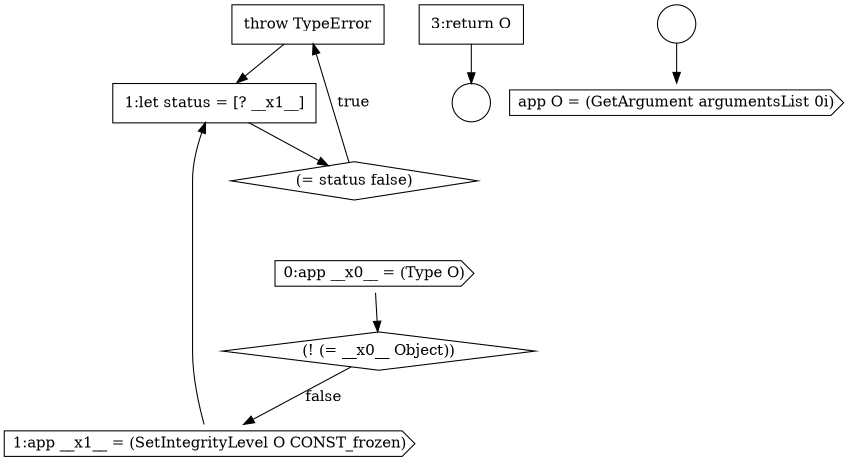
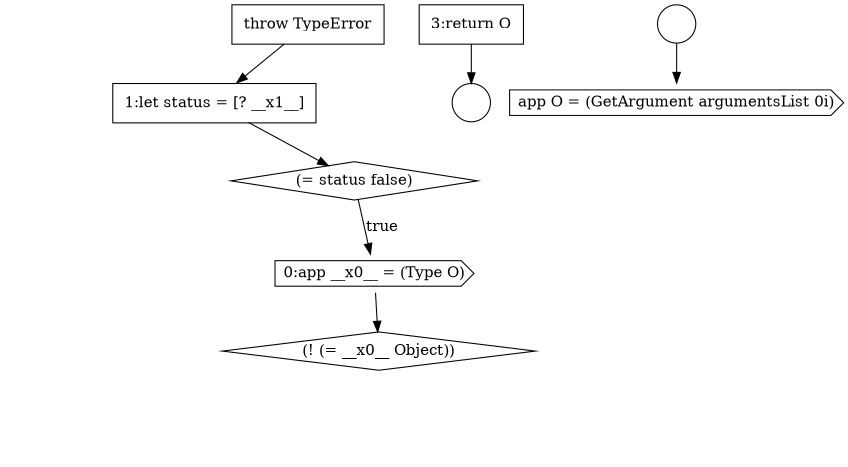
edge "(= status false)" -> "throw TypeError": now "(= status false)" -> "0:app __x0__ = (Type O)"
node "1:app __x1__ = (SetIntegrityLevel O CONST_frozen)": removed
